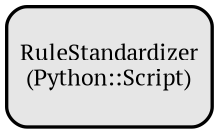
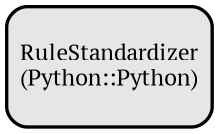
node "RuleStandardizer (Python::Script)": label "RuleStandardizer (Python::Script)" -> "RuleStandardizer (Python::Python)"
